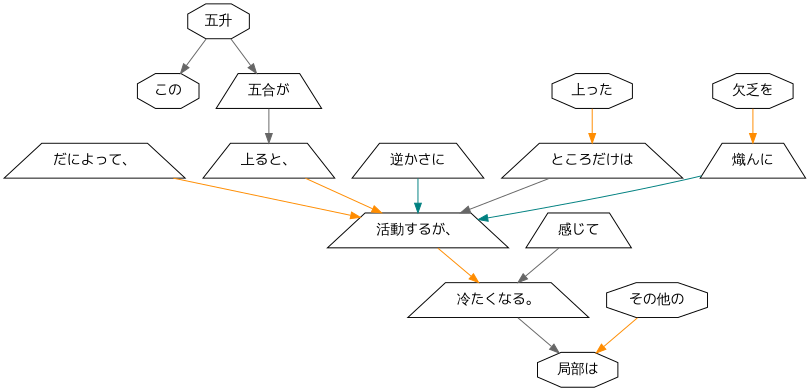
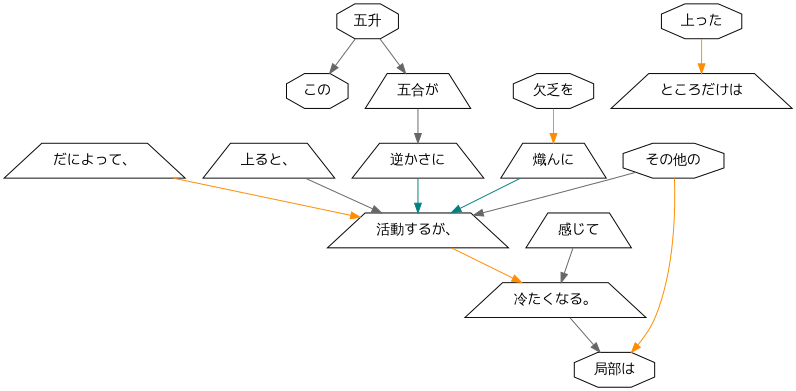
edge "五合が" -> "上ると、": now "五合が" -> "逆かさに"
edge "上ると、" -> "活動するが、": color darkorange -> gray40
edge "ところだけは" -> "活動するが、": now "その他の" -> "活動するが、"
